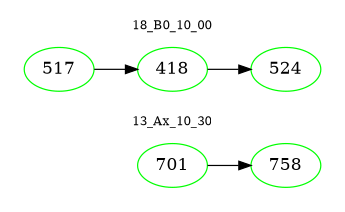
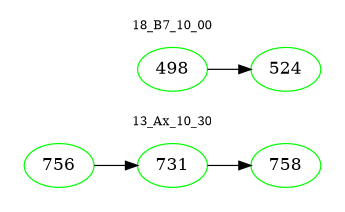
cluster "18_B0_10_00": label "18_B0_10_00" -> "18_B7_10_00"
node "517": removed
node "418": label "418" -> "498"
node "756": added
node "701": label "701" -> "731"
